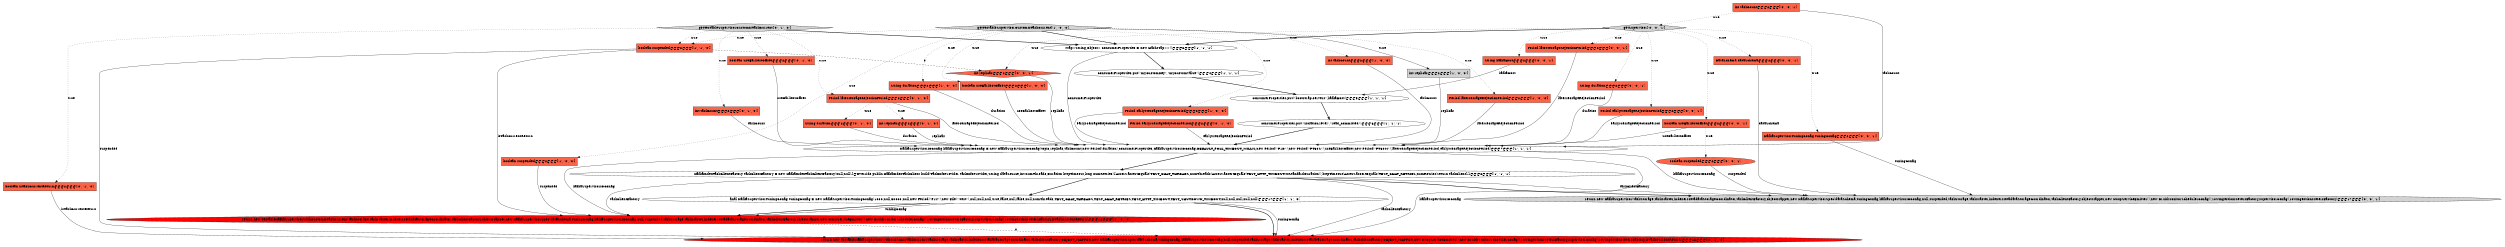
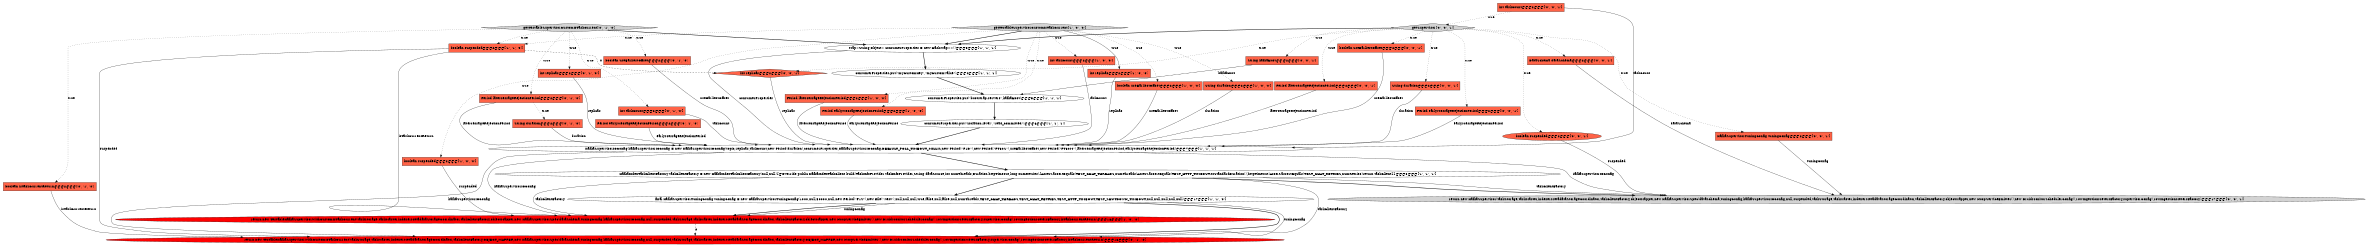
node "int replicas@@@2@@@['1', '0', '0']": fillcolor lightgray -> tomato
edge "Period lateMessageRejectionPeriod@@@2@@@['0', '1', '0']" -> "int replicas@@@2@@@['0', '1', '0']": now "getTestableSupervisorCustomIsTaskCurrent['0', '1', '0']" -> "int replicas@@@2@@@['0', '1', '0']"
edge "boolean useEarliestOffset@@@2@@@['0', '0', '1']" -> "boolean suspended@@@2@@@['0', '0', '1']": now "getSupervisor['0', '0', '1']" -> "boolean suspended@@@2@@@['0', '0', '1']"
